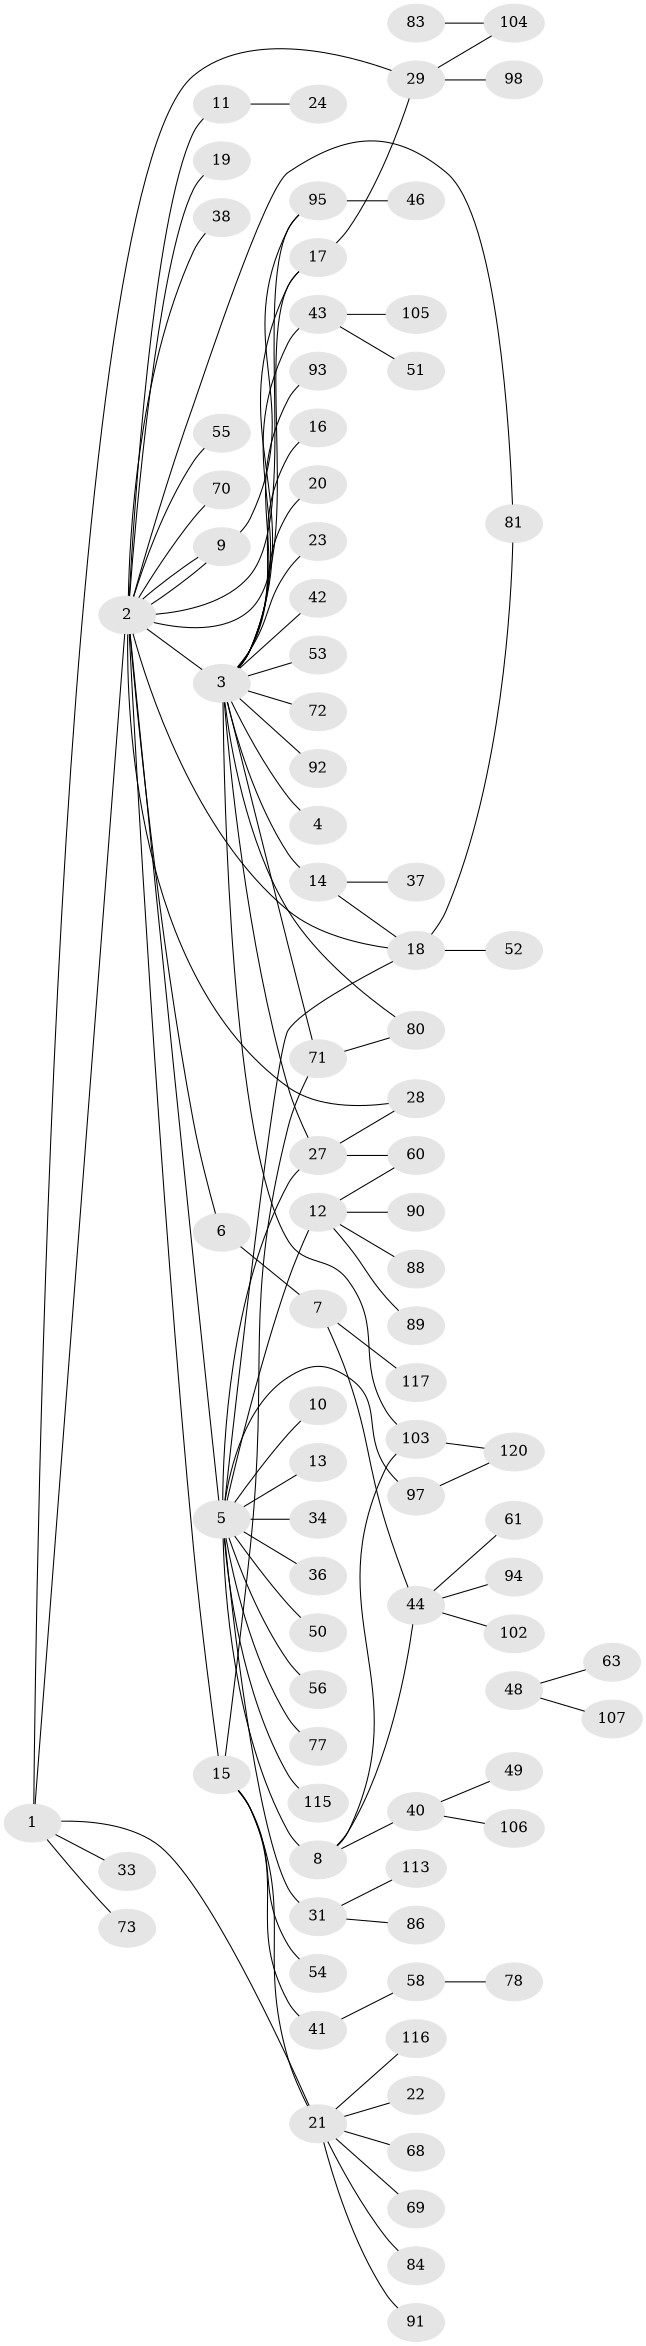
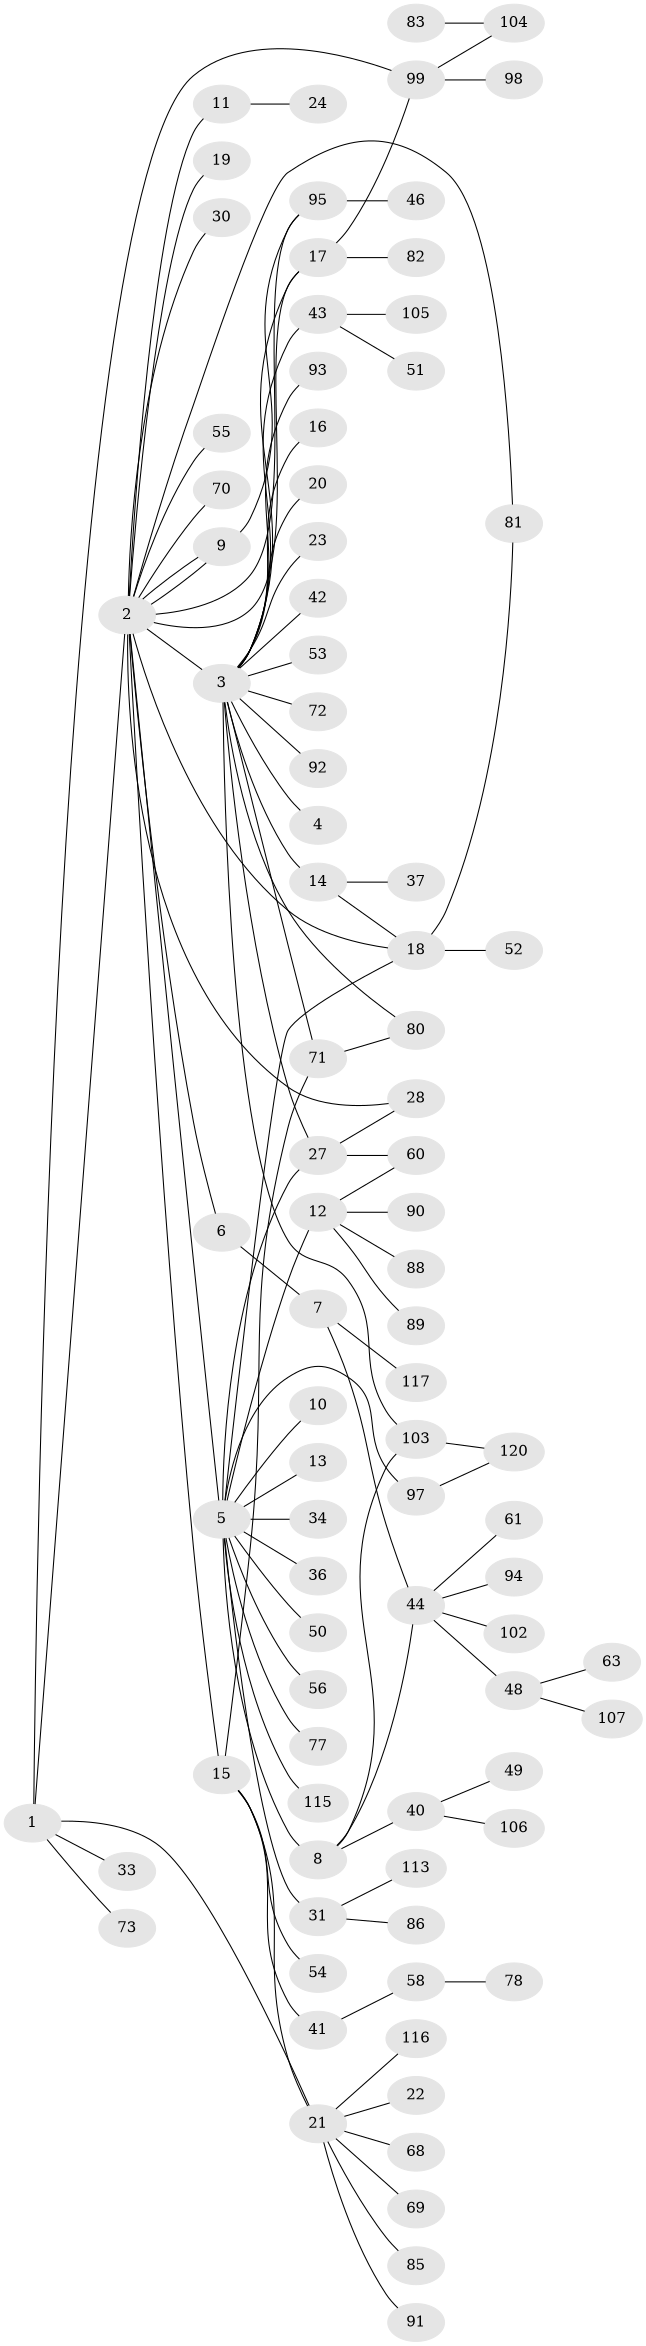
node "29": label "29" -> "99"
node "38": label "38" -> "30"
node "82": added
edge "44" -- "48": added
node "84": label "84" -> "85"
